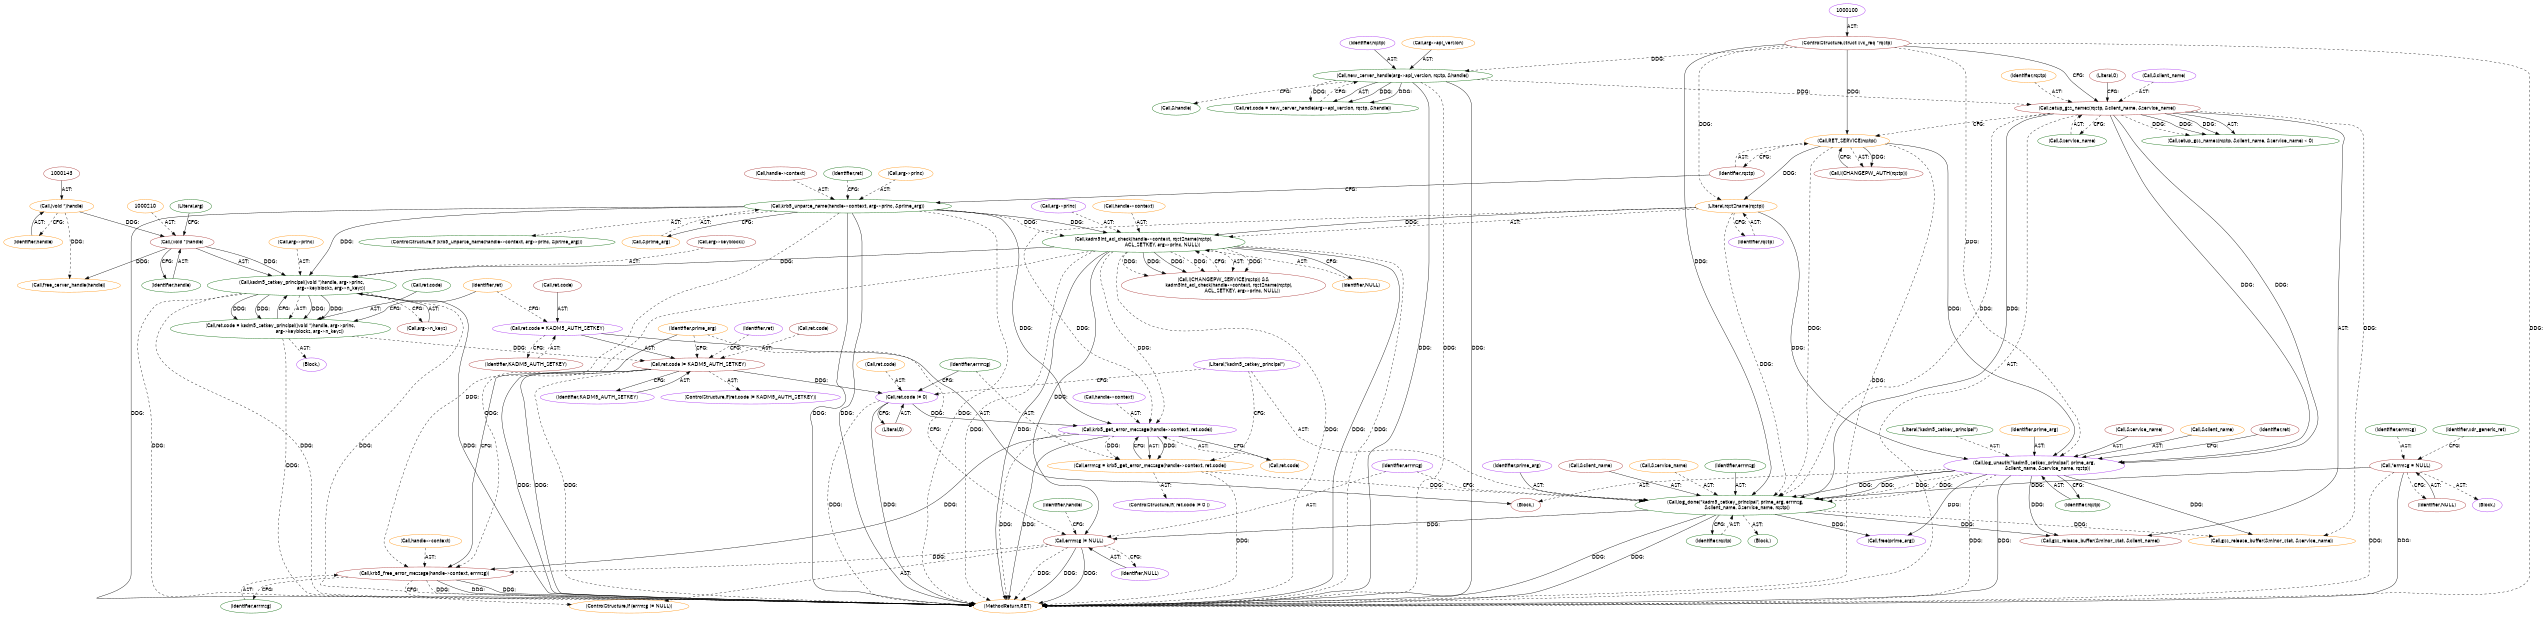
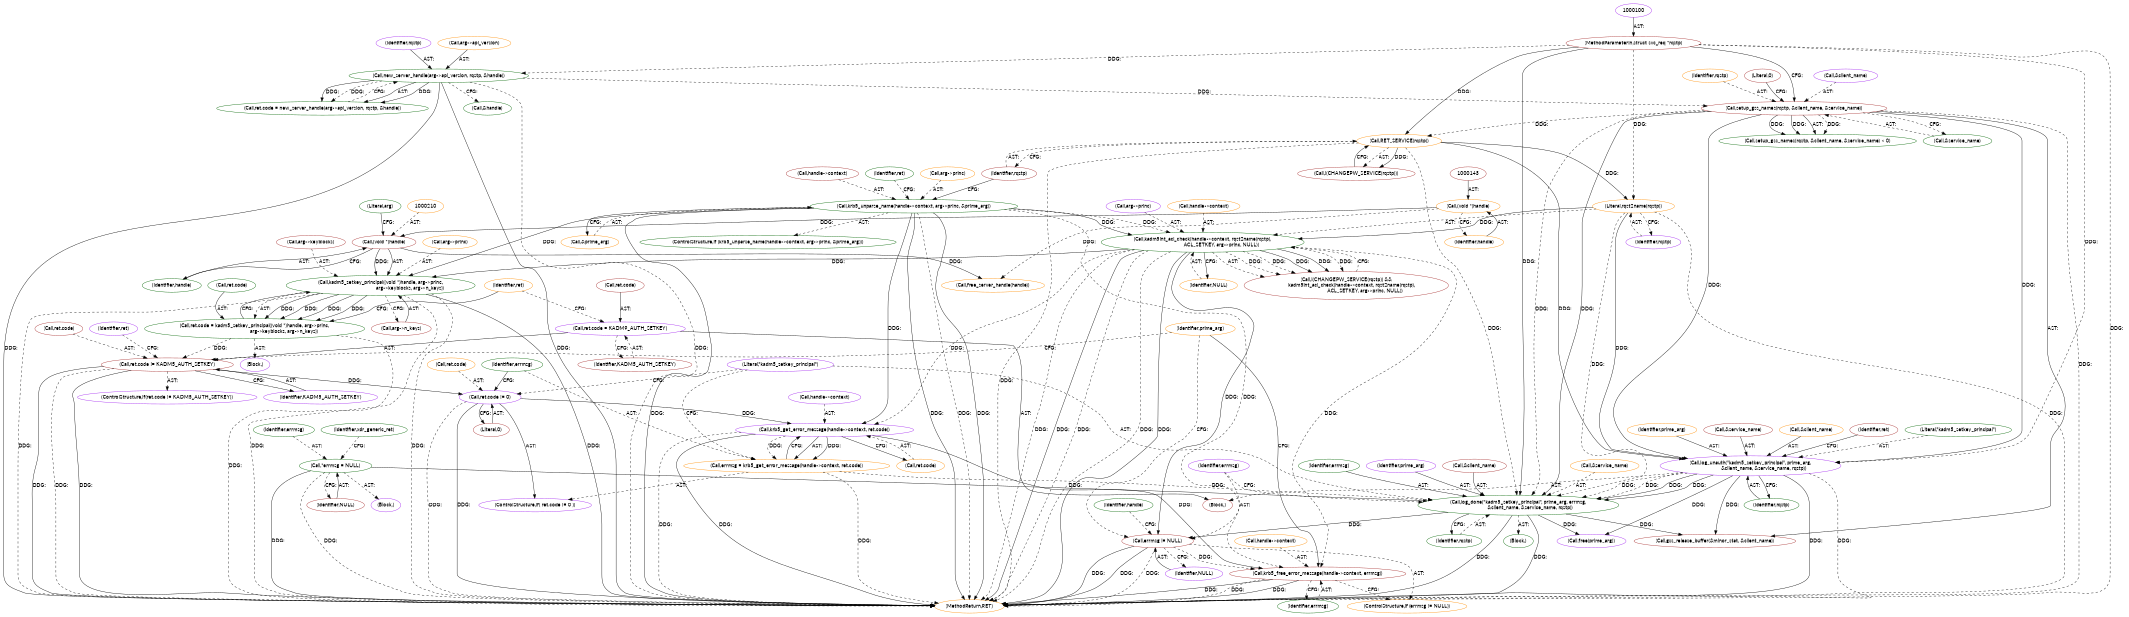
node "(ControlStructure,struct svc_req *rqstp)": label "(ControlStructure,struct svc_req *rqstp)" -> "(MethodParameterIn,struct svc_req *rqstp)"
edge "(Call,setup_gss_names(rqstp, &client_name, &service_name))" -> "(Call,RET_SERVICE(rqstp))": label "CFG: " -> "DDG: "
node "(Call,!(CHANGEPW_AUTH(rqstp)))": label "(Call,!(CHANGEPW_AUTH(rqstp)))" -> "(Call,!(CHANGEPW_SERVICE(rqstp)))"
edge "(Literal,rqst2name(rqstp))" -> "(Call,krb5_get_error_message(handle->context, ret.code))": now "(Literal,rqst2name(rqstp))" -> "(MethodReturn,RET)"
node "(Call,ret.code = KADM5_AUTH_SETKEY)": label "(Call,ret.code = KADM5_AUTH_SETKEY)" -> "(Call,ret.code = KADM9_AUTH_SETKEY)"
edge "(Call,setup_gss_names(rqstp, &client_name, &service_name))" -> "(MethodReturn,RET)": label "AST: " -> "DDG: "
edge "(Call,ret.code != 0)" -> "(ControlStructure,if( ret.code != 0 ))": added, label "AST:"
node "(Call,*errmsg = NULL)": color brown -> darkgreen
node "(Call,gss_release_buffer(&minor_stat, &service_name))": removed
